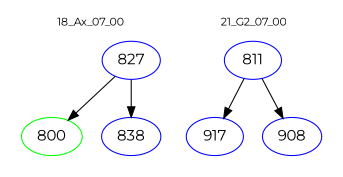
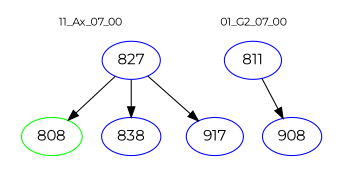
cluster "18_Ax_07_00": label "18_Ax_07_00" -> "11_Ax_07_00"
cluster "21_G2_07_00": label "21_G2_07_00" -> "01_G2_07_00"
edge "811" -> "917": now "827" -> "917"
node "800": label "800" -> "808"
